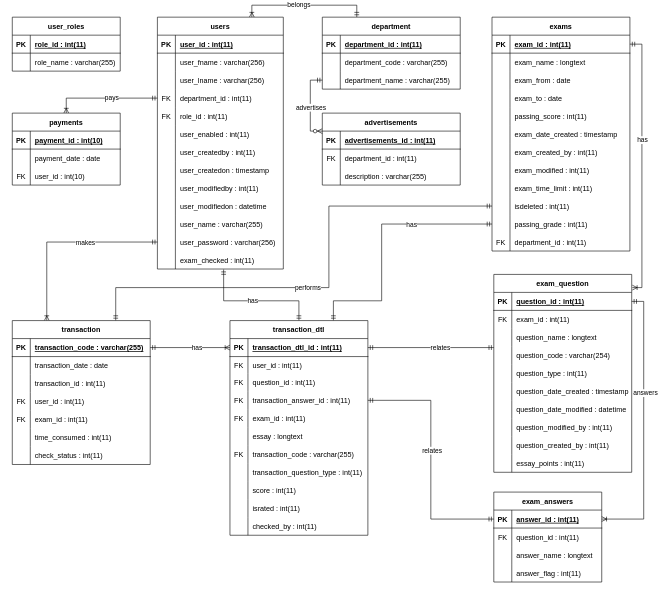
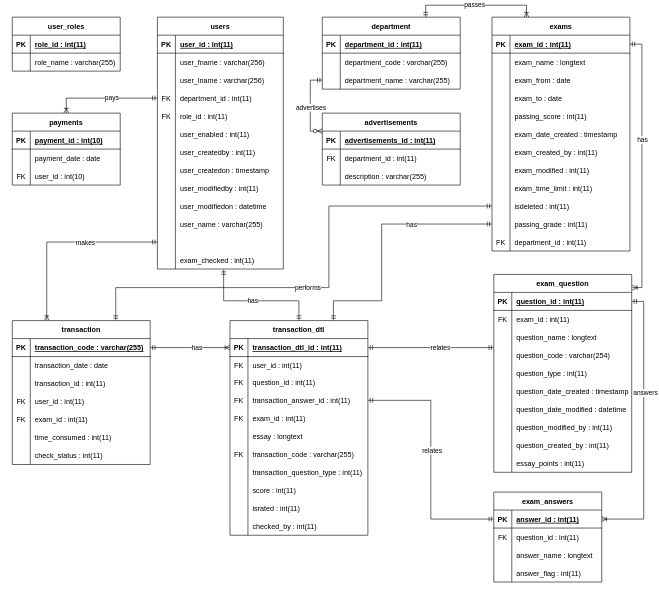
edge "department" -- "users": removed, label "belongs"
edge "department" -- "exams": added, label "passes"
node "user_password : varchar(256)": removed
